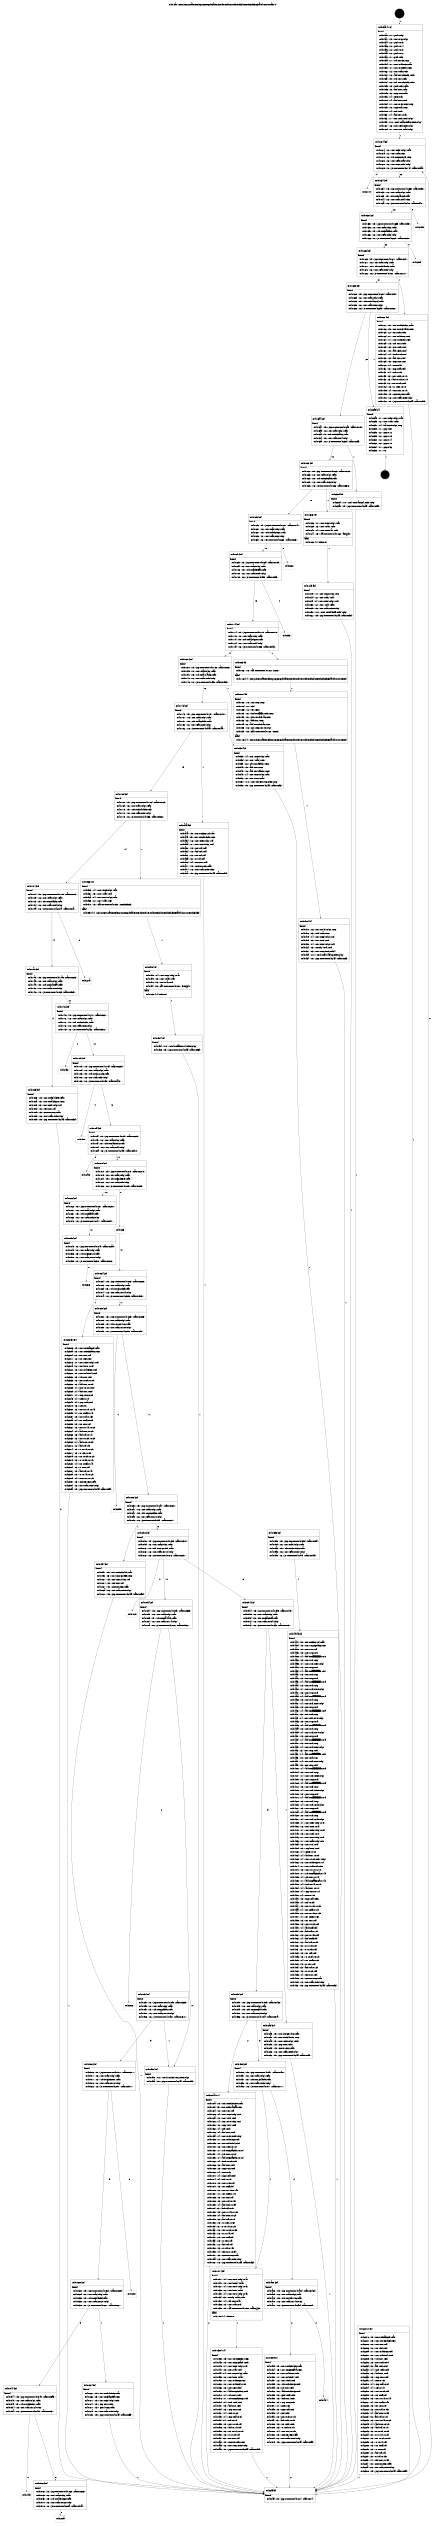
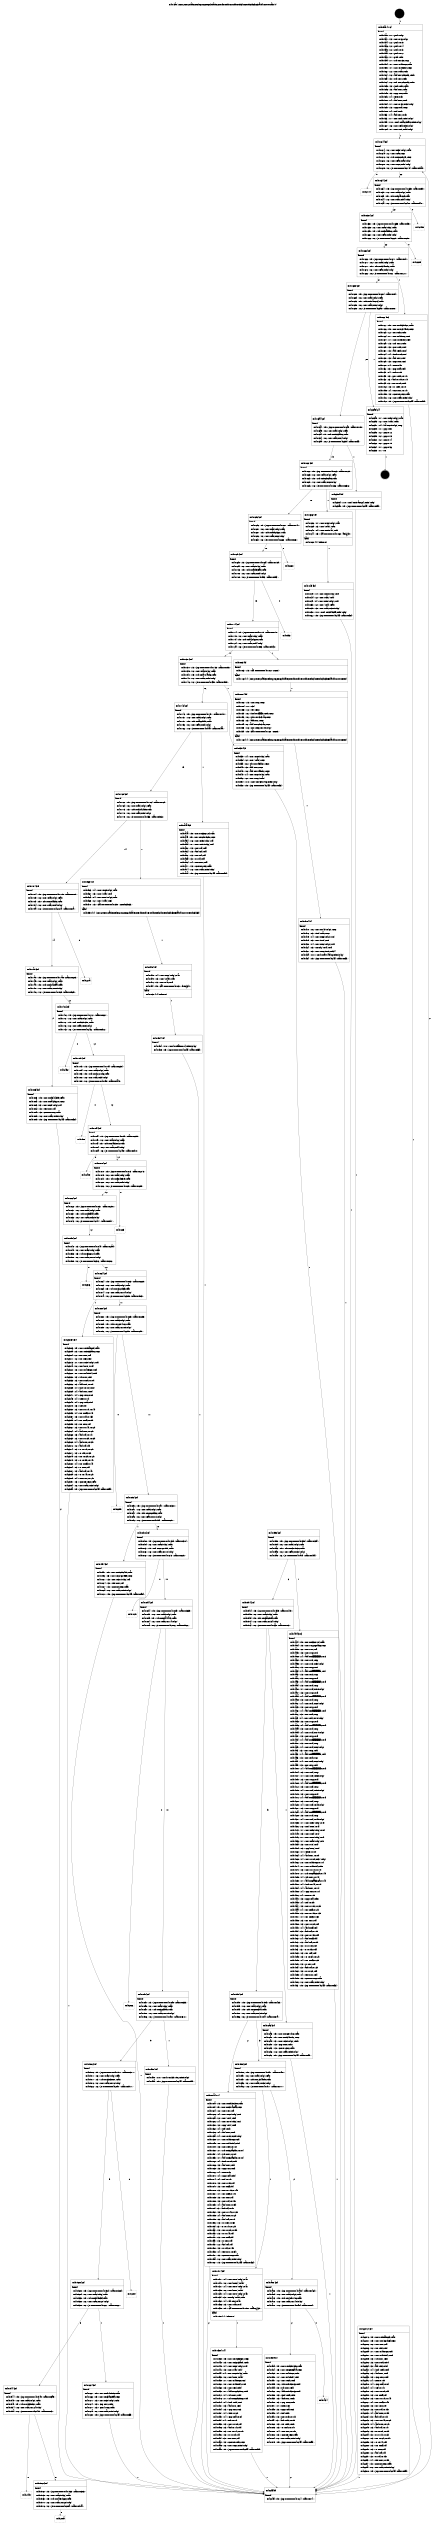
edge "0x401c85" -> "0x401864 [28]": now "0x401848 [28]" -> "0x401864 [28]"
edge "0x4018b8 [28]" -> "0x4019b4 [28]": now "0x401998 [28]" -> "0x4019b4 [28]"
edge "0x4018d4 [28]" -> "0x401db0 [15]": now "0x4018d4 [28]" -> "0x4018f0 [28]"
